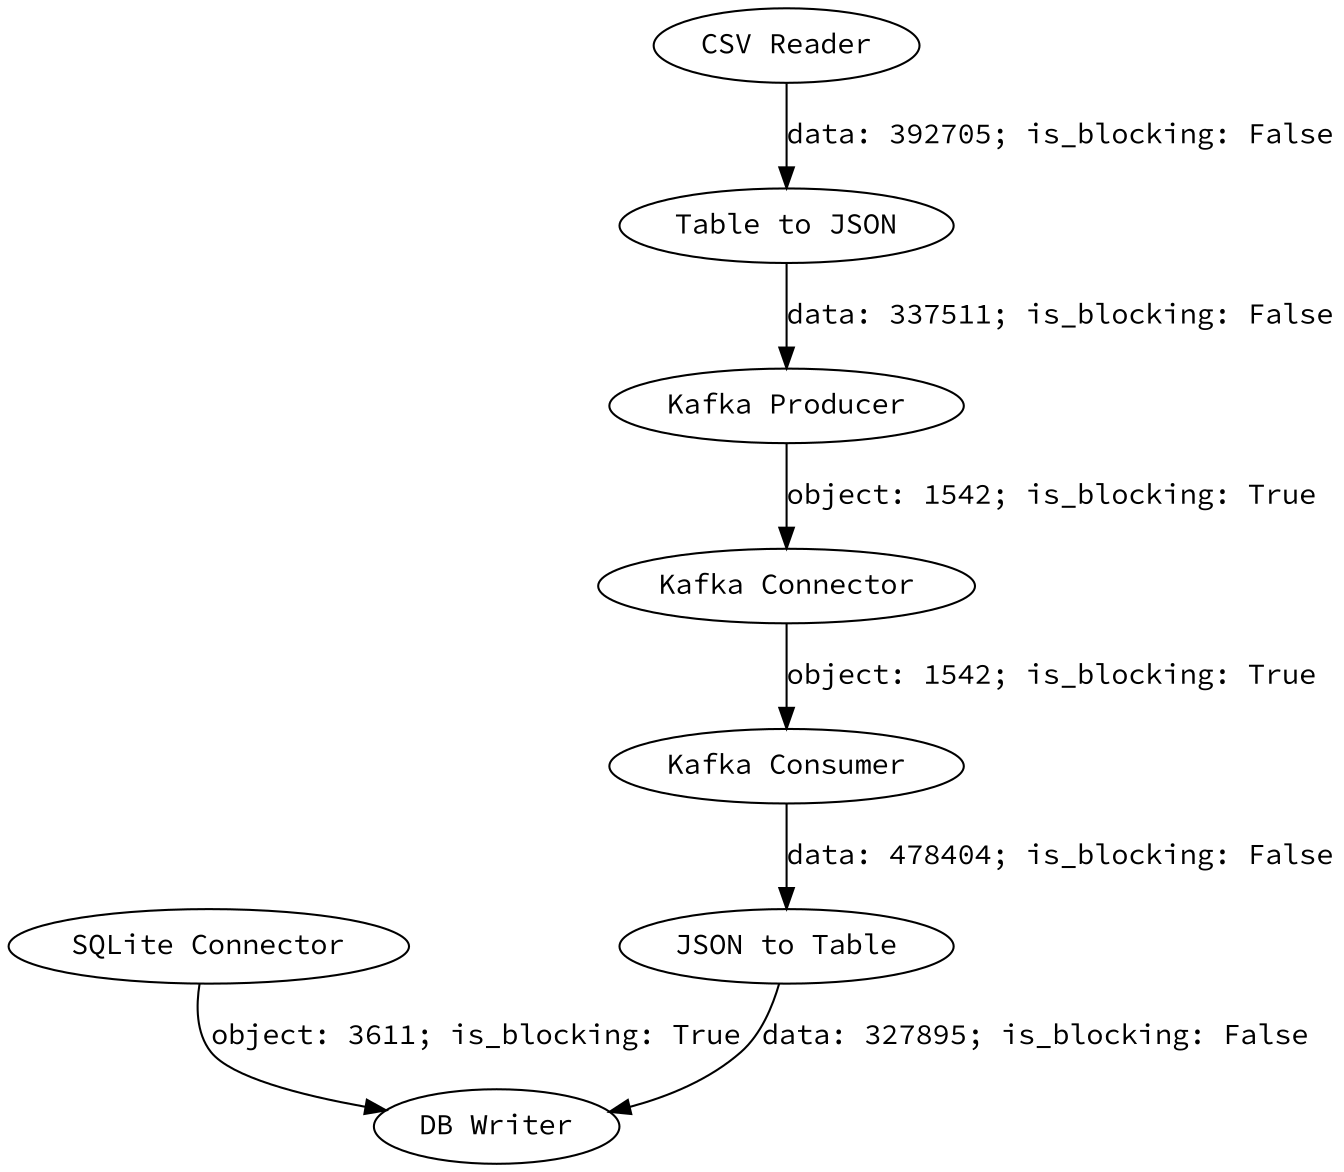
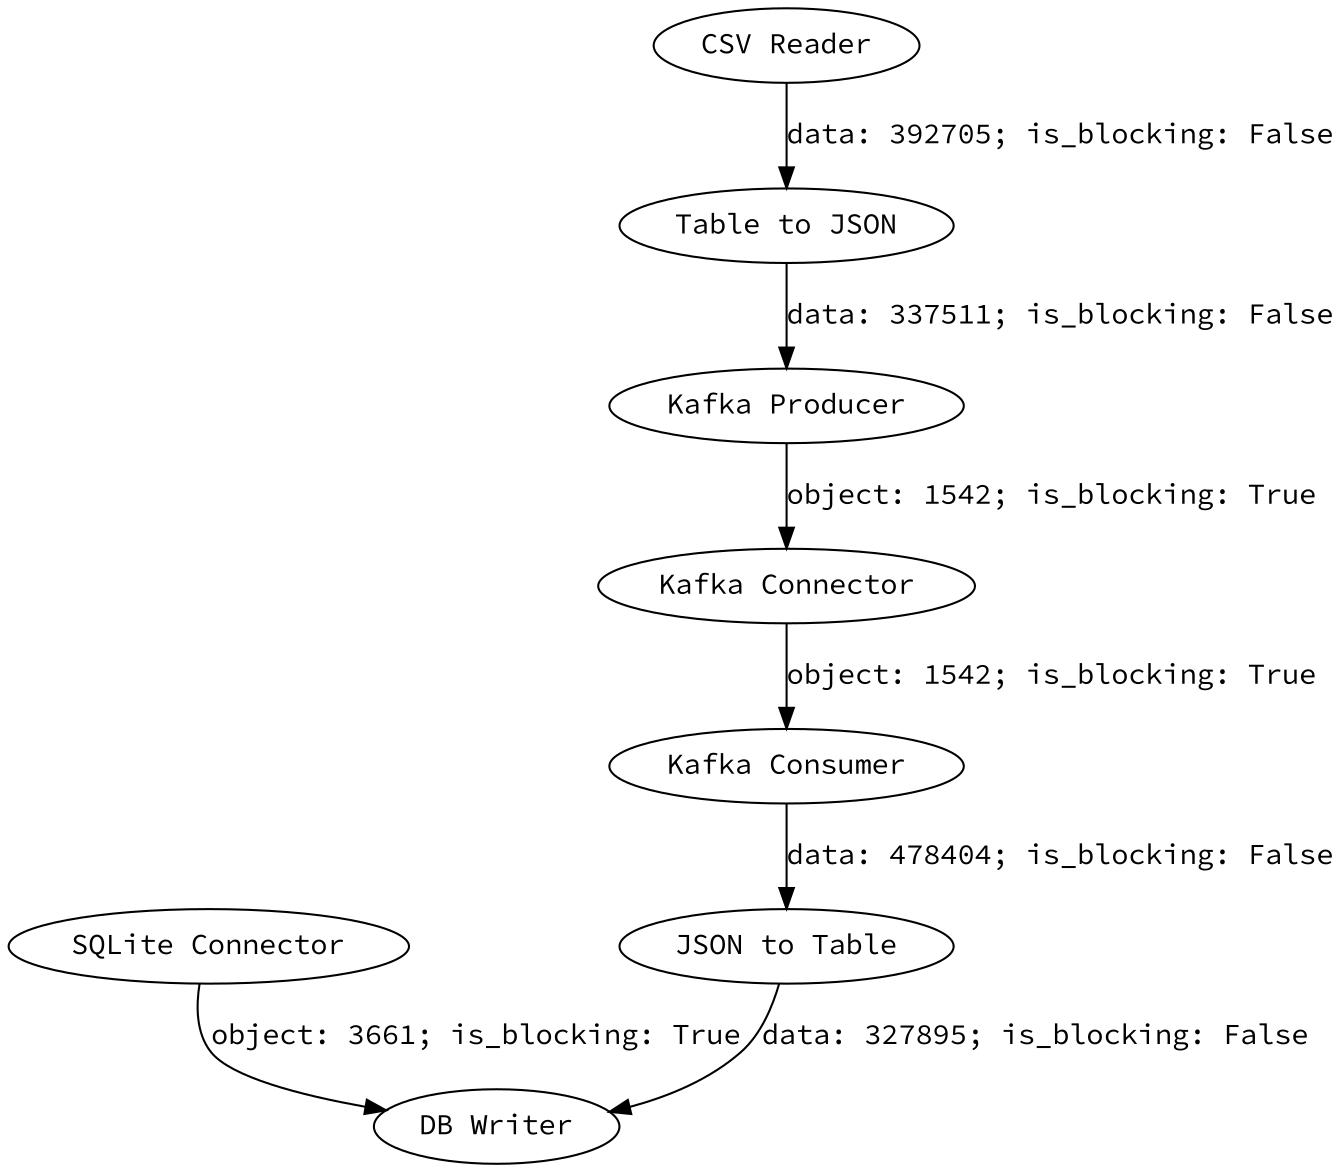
edge "SQLite Connector" -> "DB Writer": label "object: 3611; is_blocking: True" -> "object: 3661; is_blocking: True"
